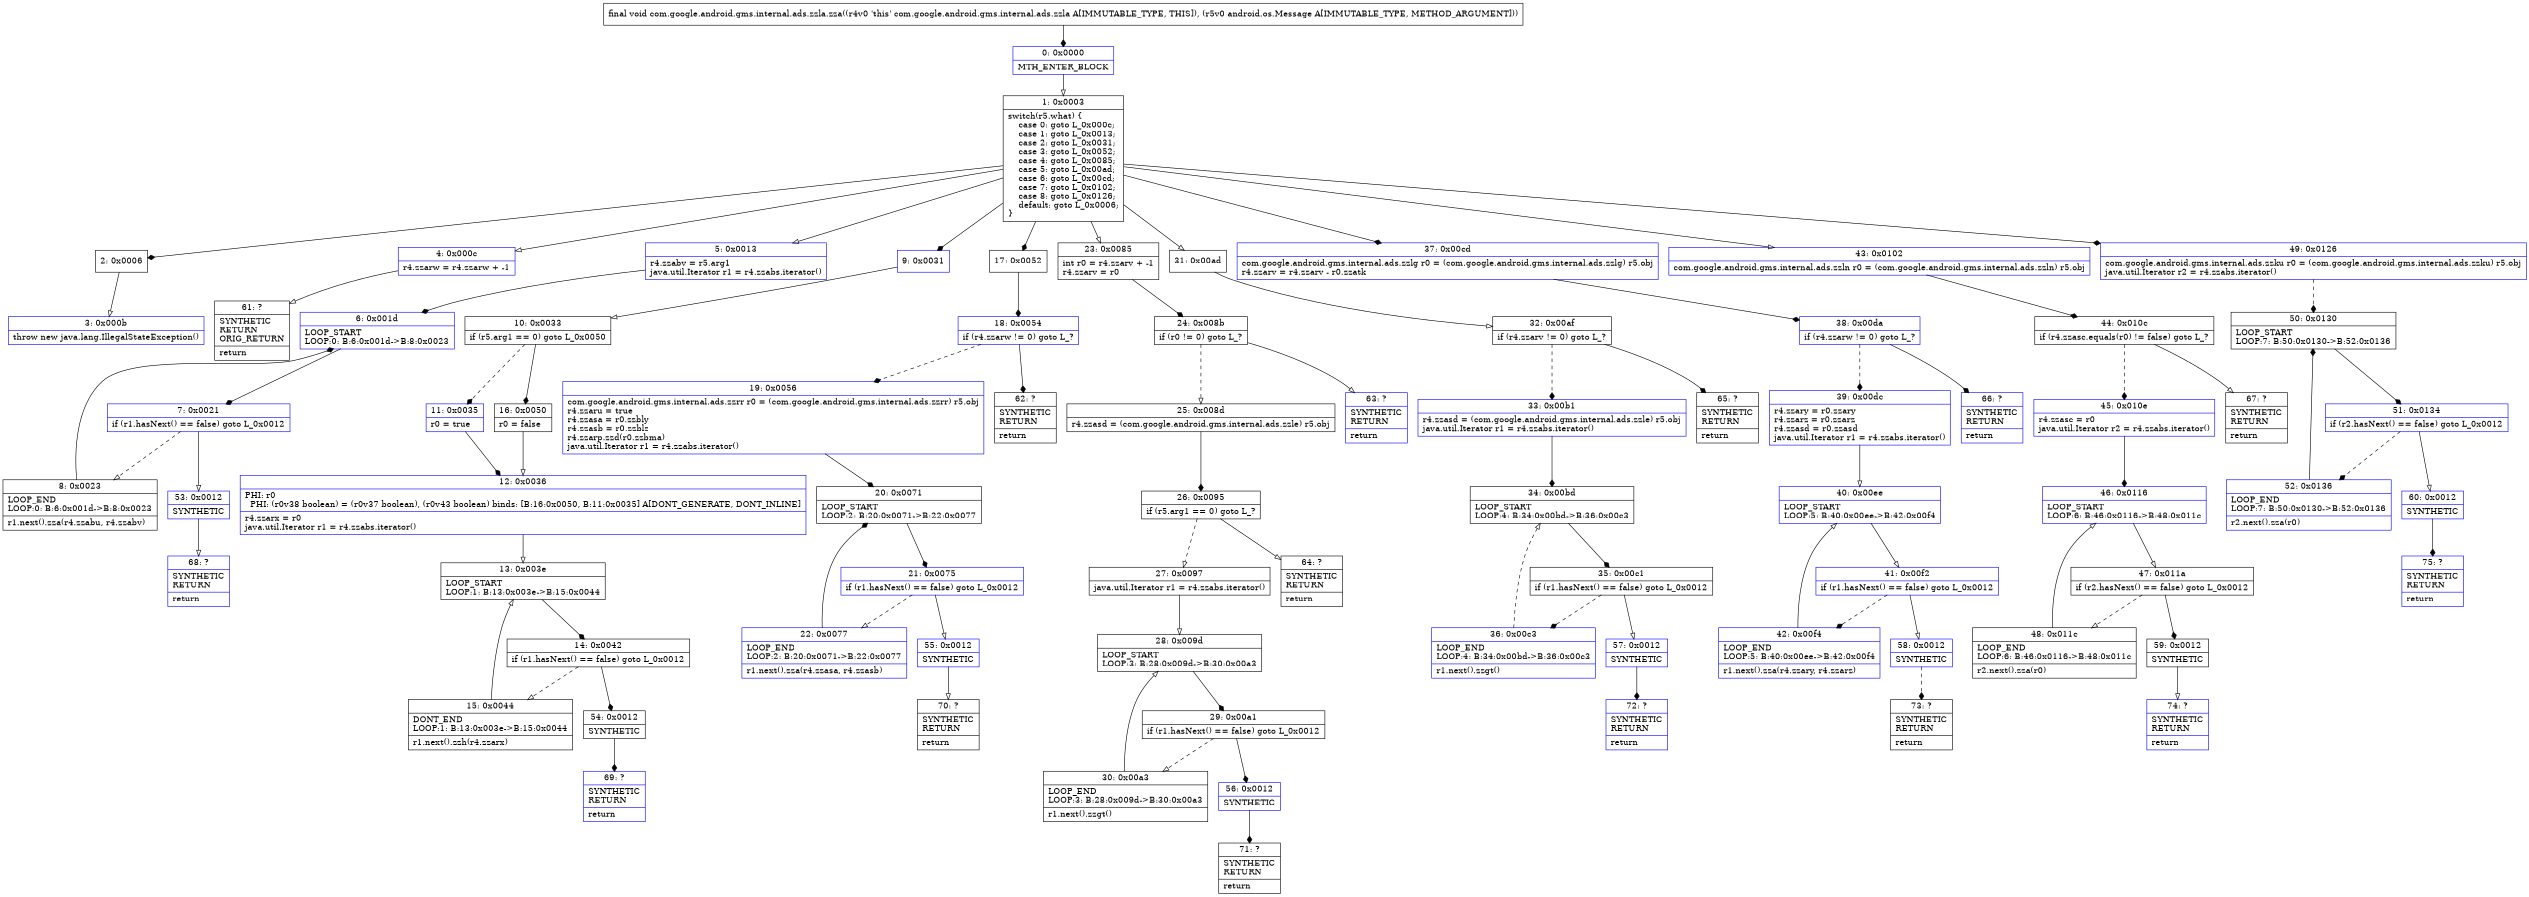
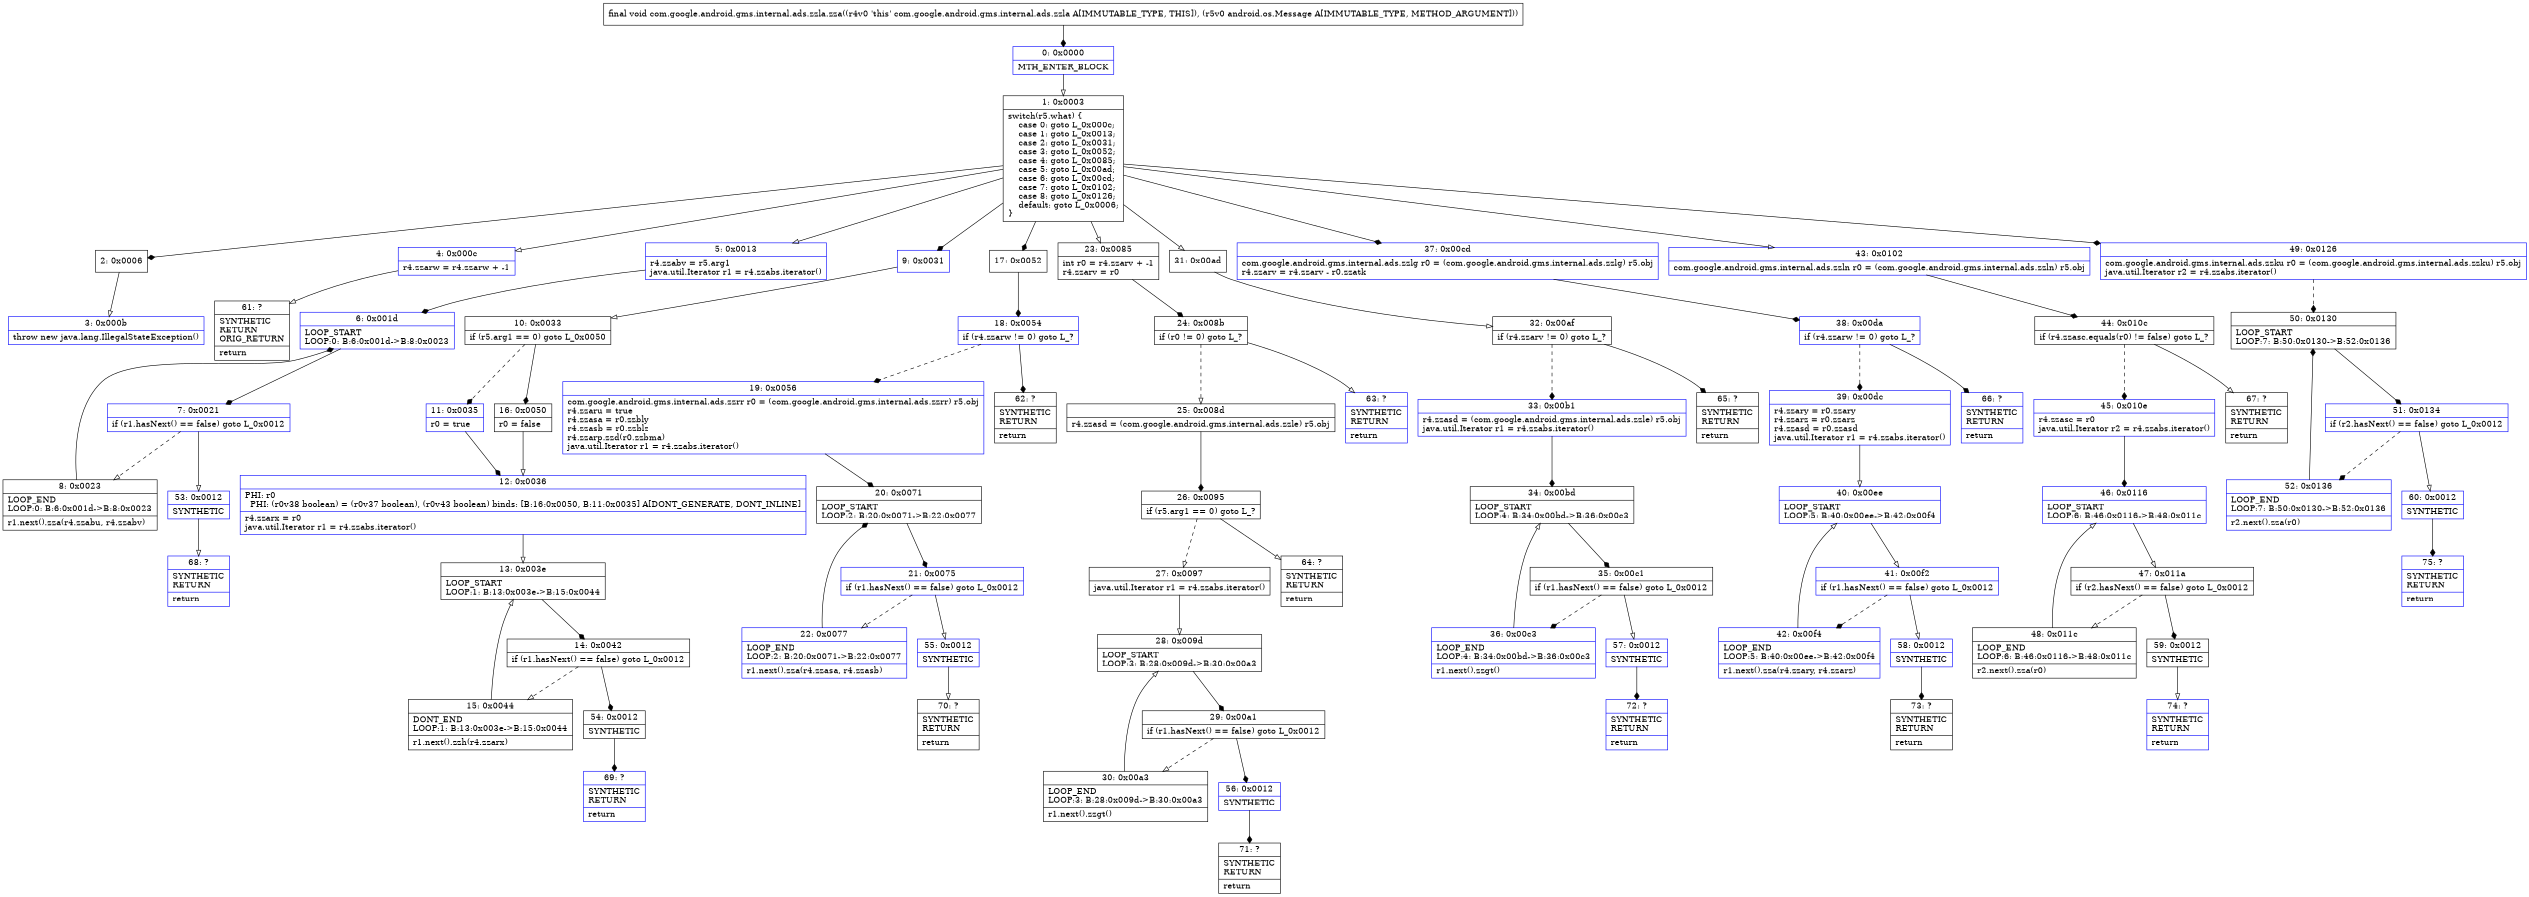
edge "36: 0x00c3" -> "34: 0x00bd": style dashed -> solid
edge "58: 0x0012" -> "73: ?": style dashed -> solid
